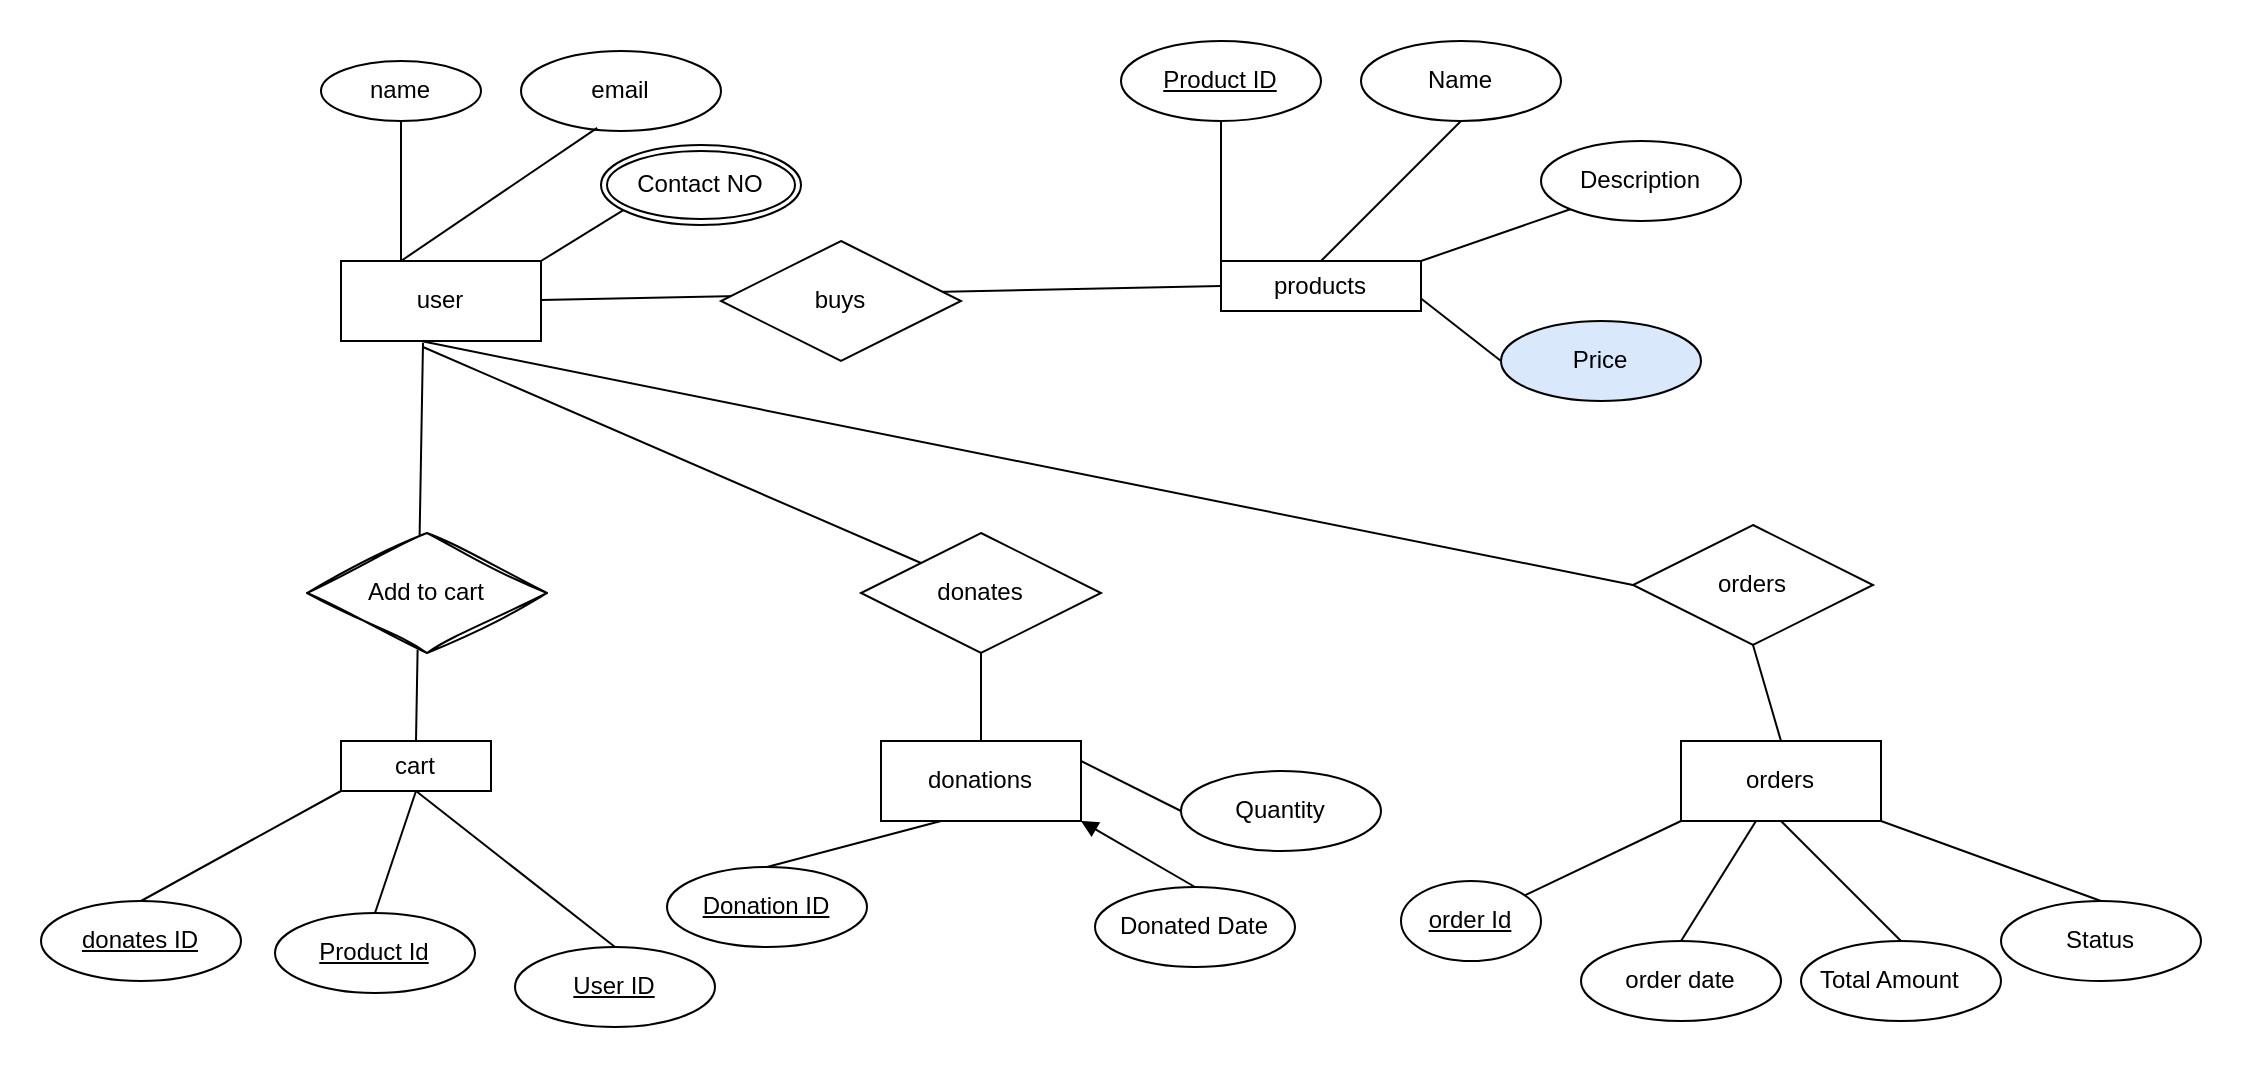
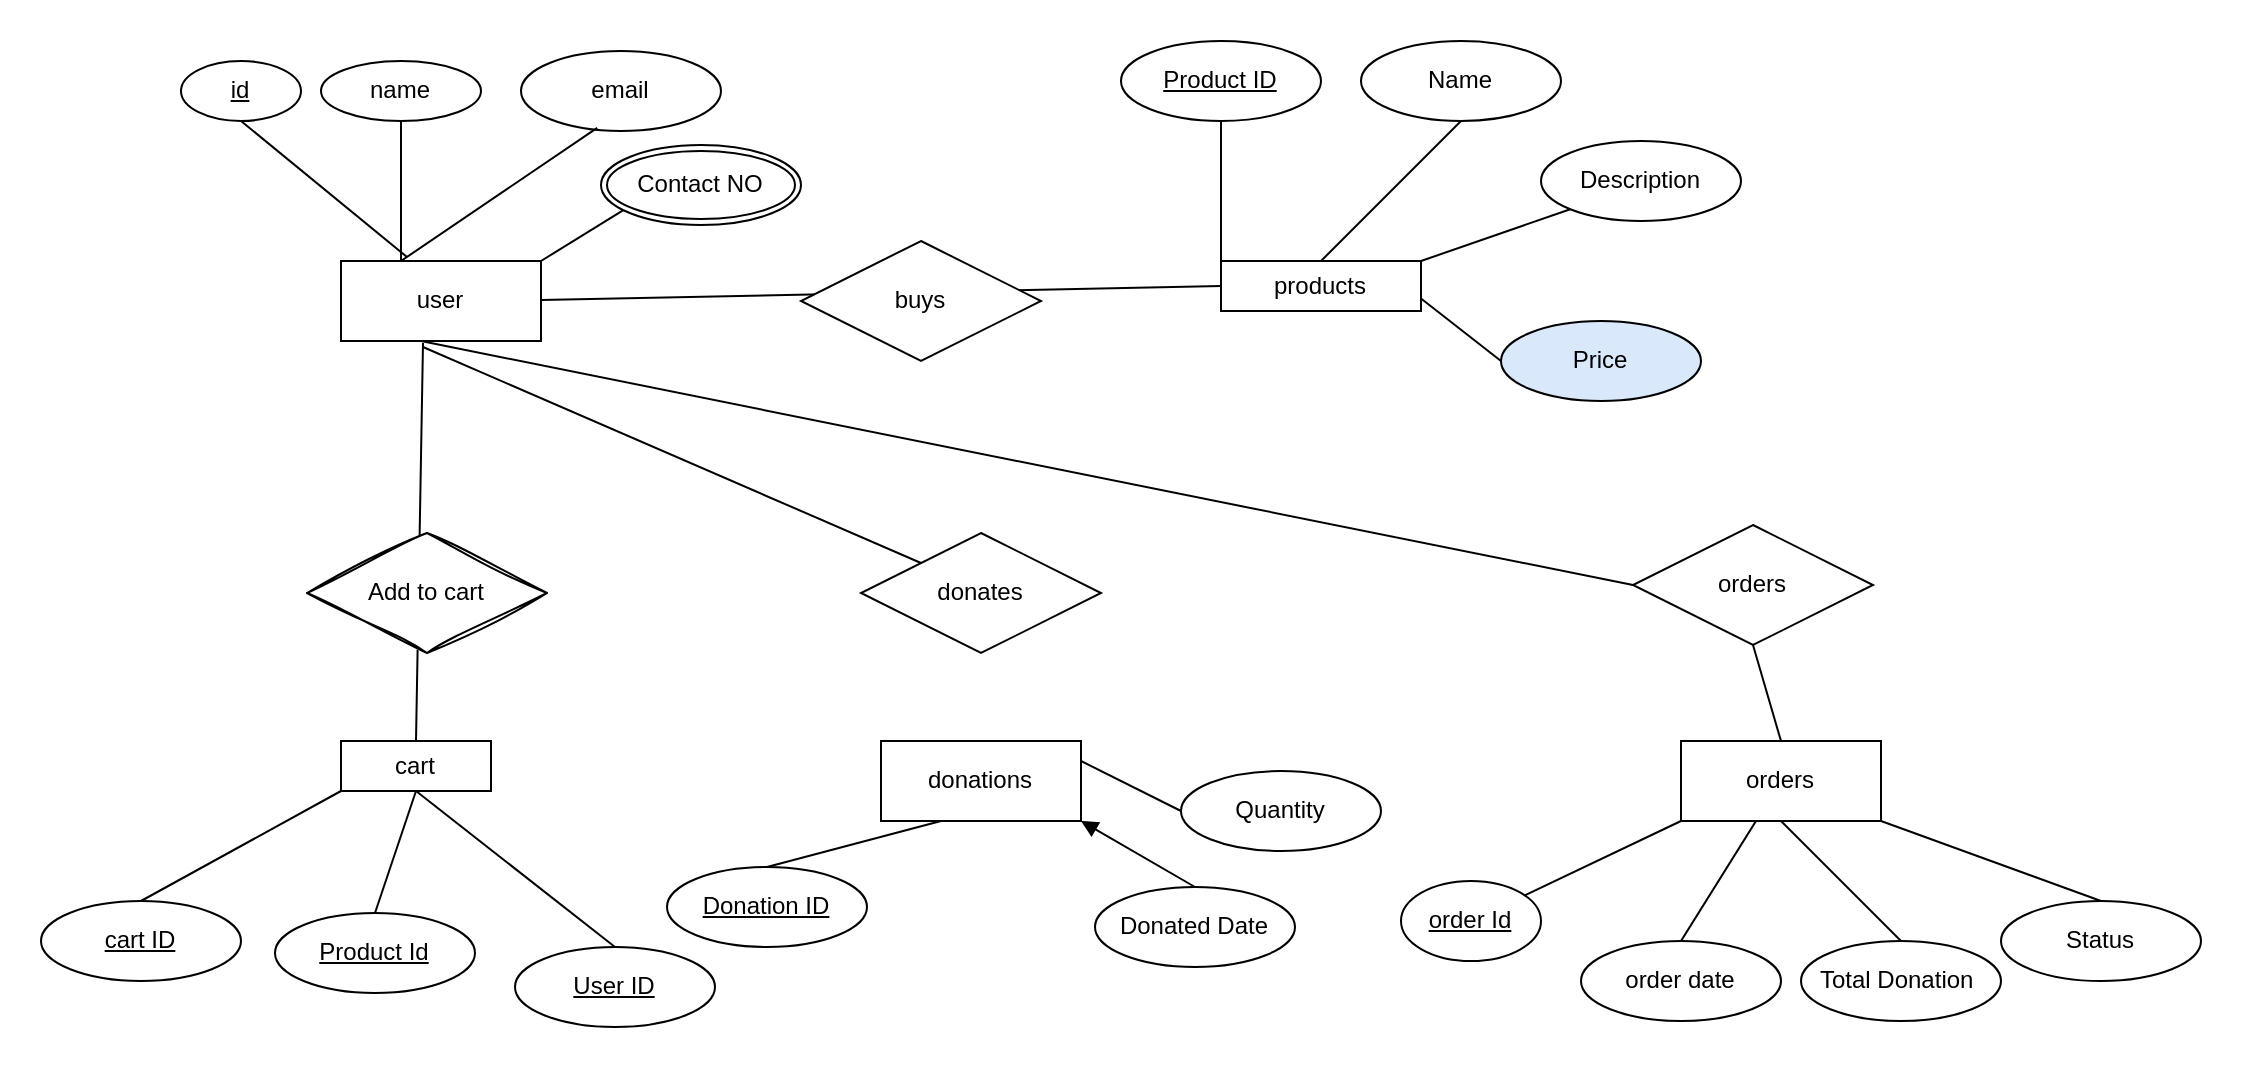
node "id": added
edge "id" -- "user": added
node "buys": moved (841, 301) -> (921, 301)
edge "donates" -- "donations": removed
node "donates ID": label "donates ID" -> "cart ID"
node "Total Amount": label "Total Amount" -> "Total Donation"
